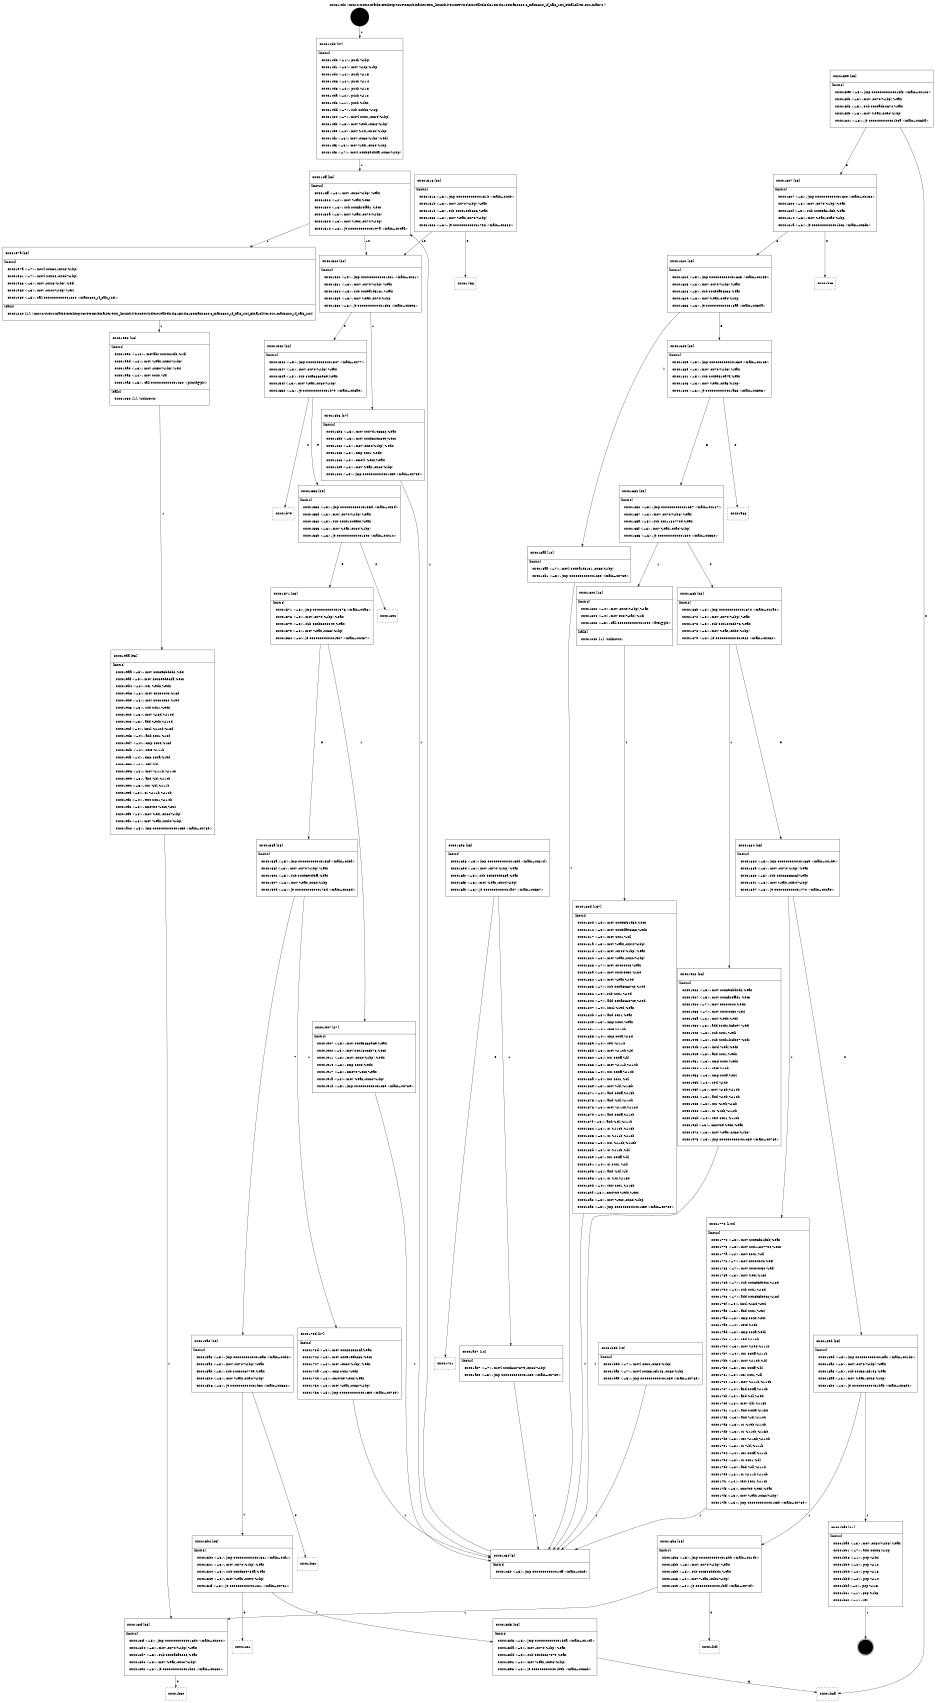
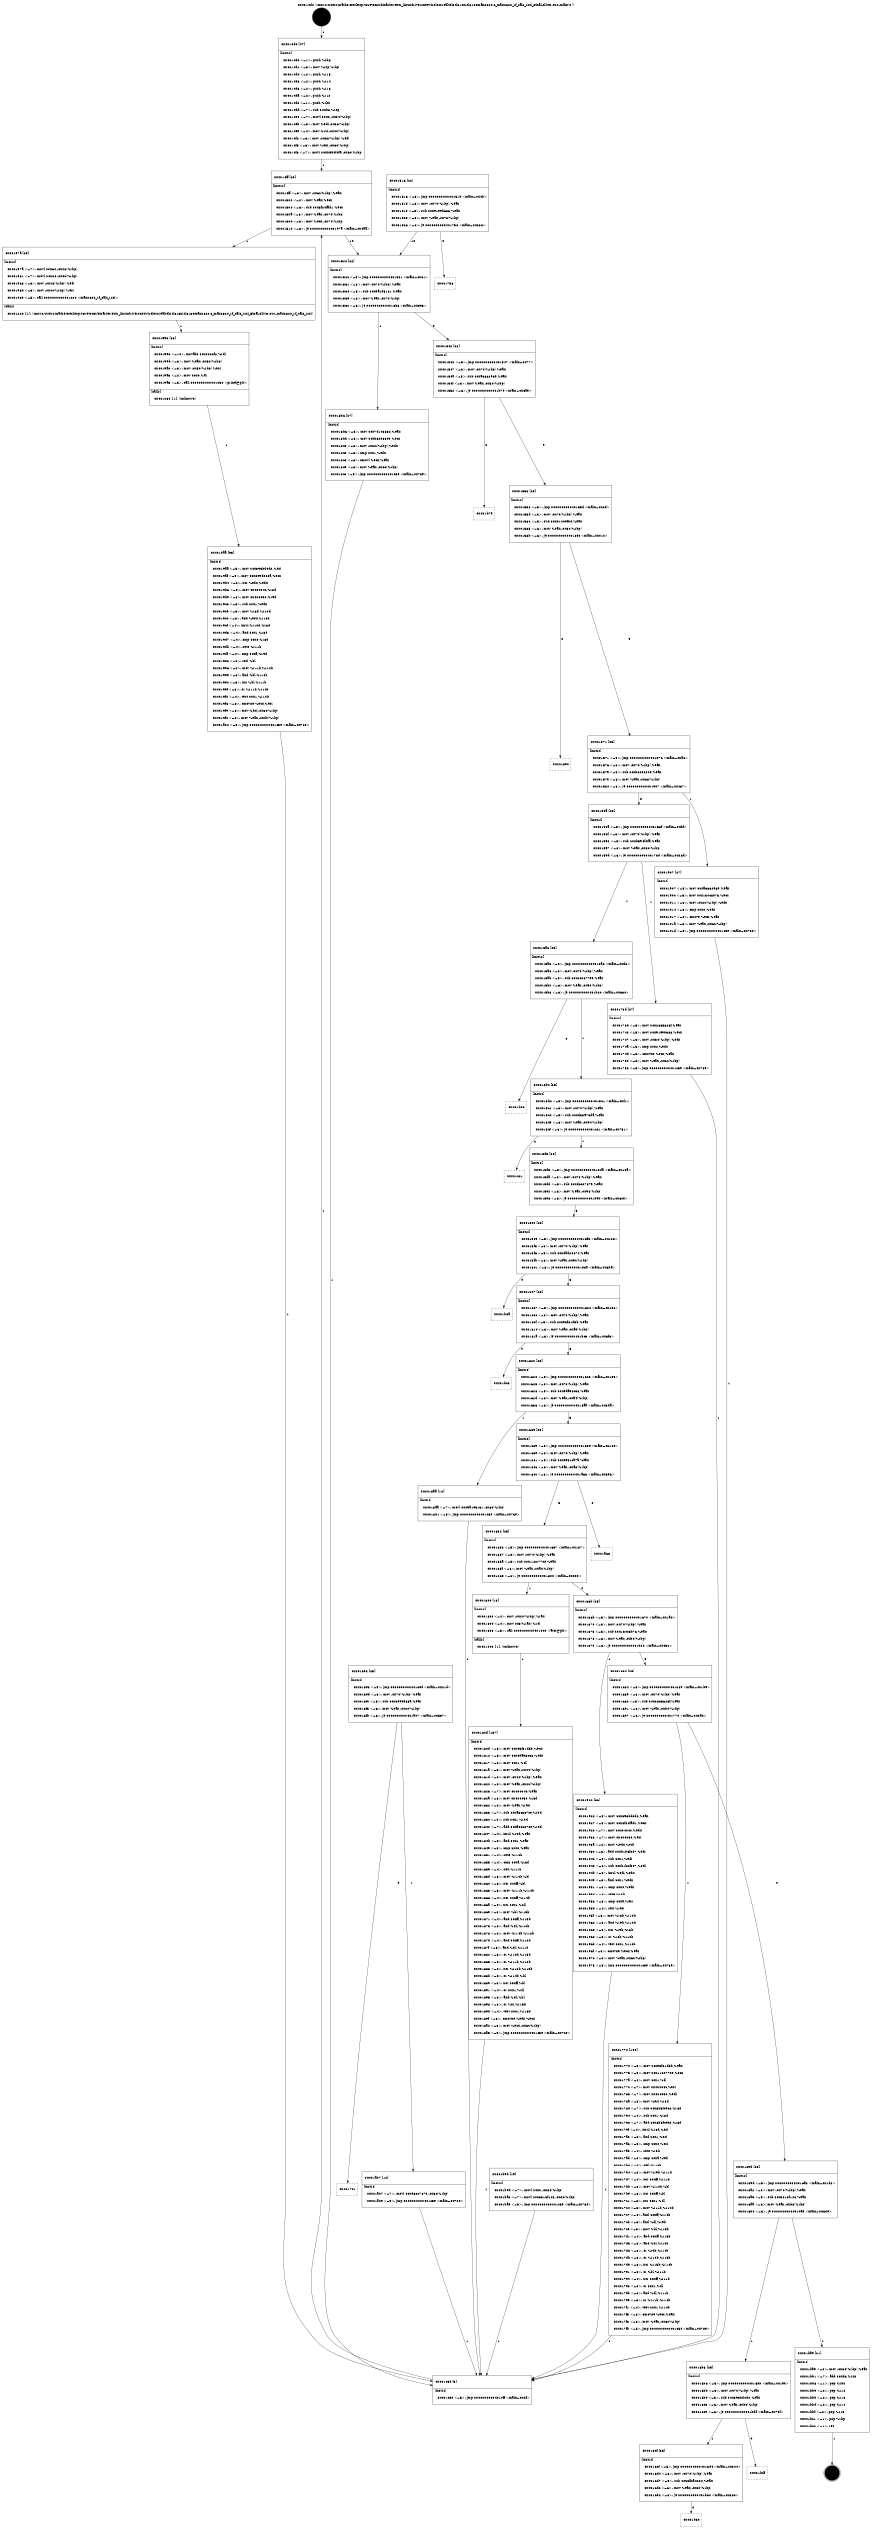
edge "0x4019aa [93]" -> "0x4016cf [25]": now "0x4019aa [93]" -> "0x401c5e [5]"
edge "0x4015d5 [25]" -> "0x401b8a": now "0x4015d5 [25]" -> "0x4015ee [25]"
